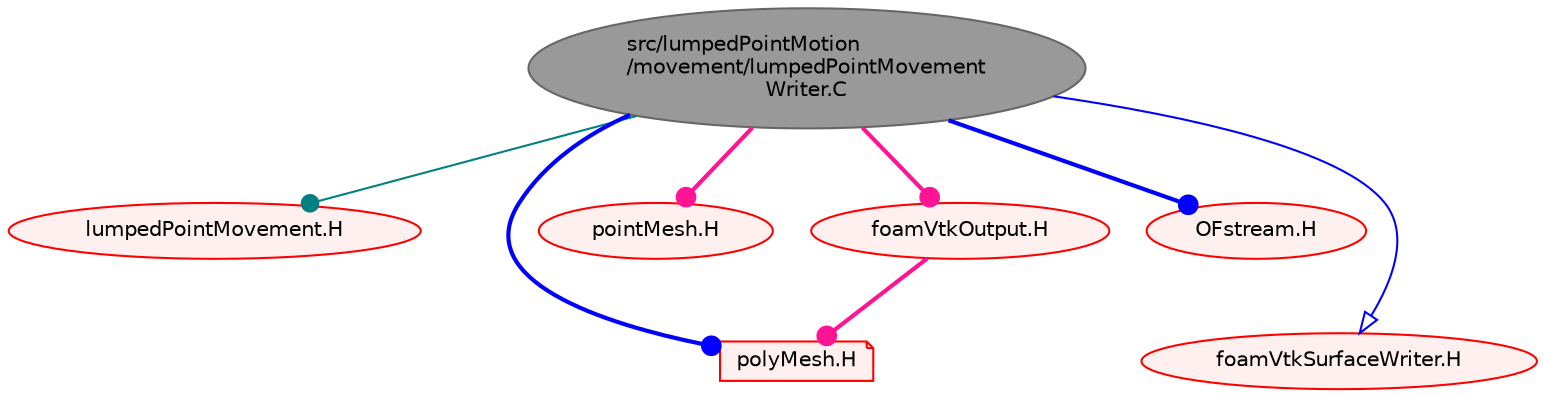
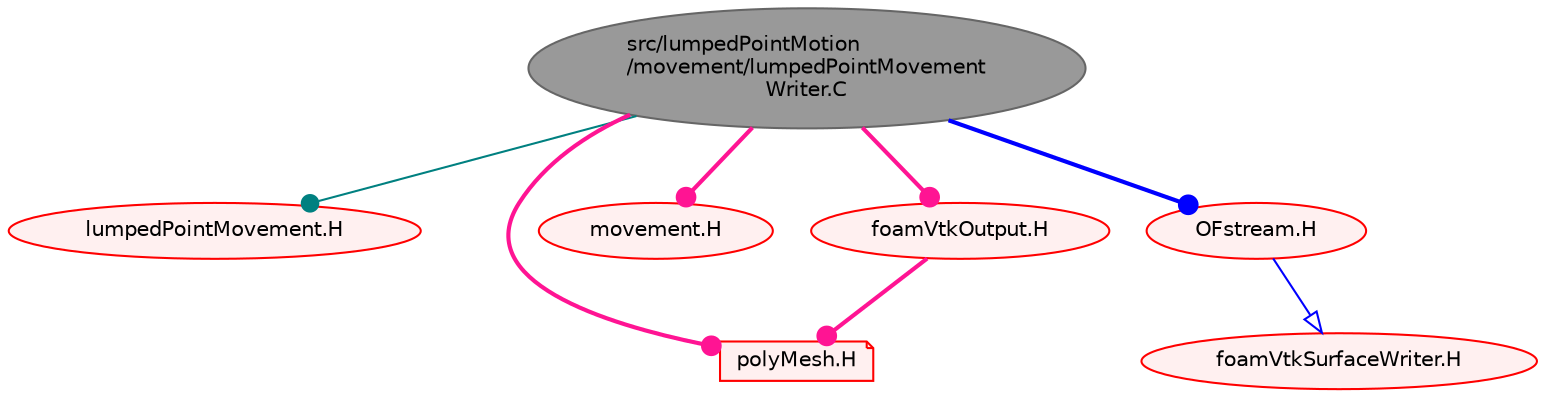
edge "src/lumpedPointMotion /movement/lumpedPointMovement Writer.C" -> "foamVtkSurfaceWriter.H": now "OFstream.H" -> "foamVtkSurfaceWriter.H"
node "pointMesh.H": label "pointMesh.H" -> "movement.H"
edge "src/lumpedPointMotion /movement/lumpedPointMovement Writer.C" -> "polyMesh.H": color blue -> deeppink
